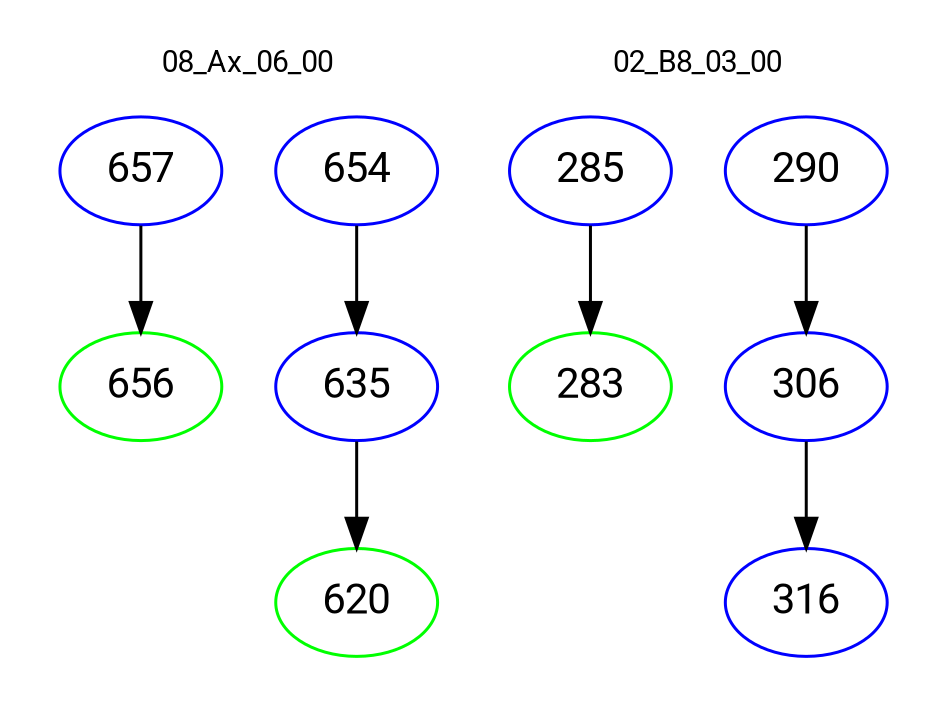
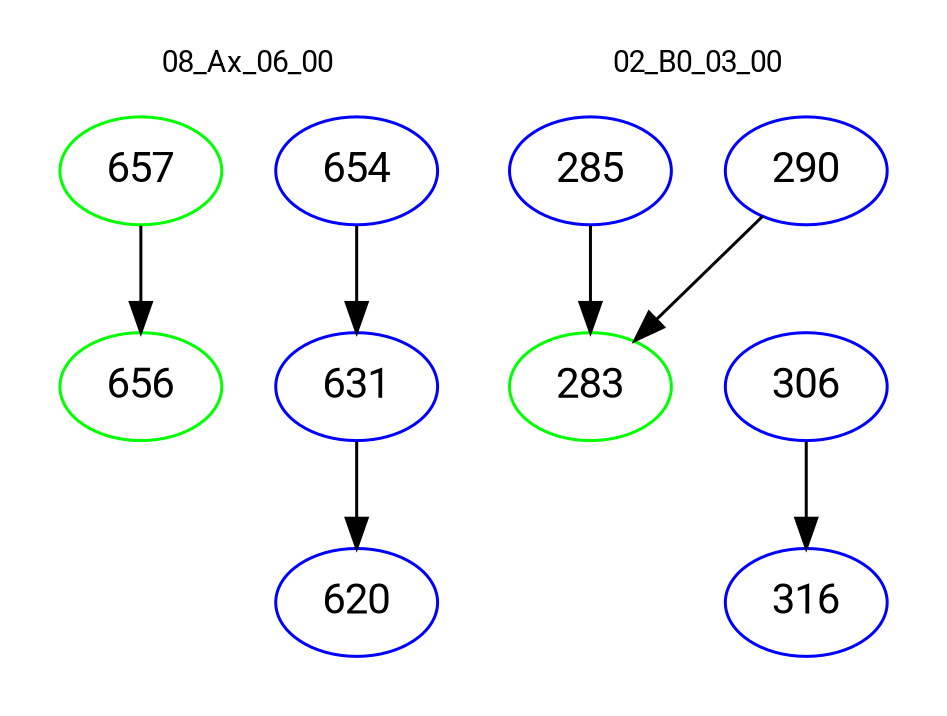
cluster "02_B8_03_00": label "02_B8_03_00" -> "02_B0_03_00"
node "657": color blue -> green
edge "290" -> "306": now "290" -> "283"
node "635": label "635" -> "631"
node "620": color green -> blue
